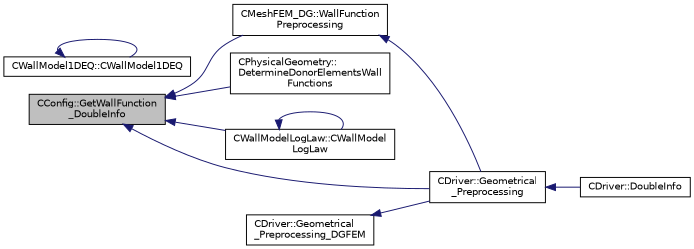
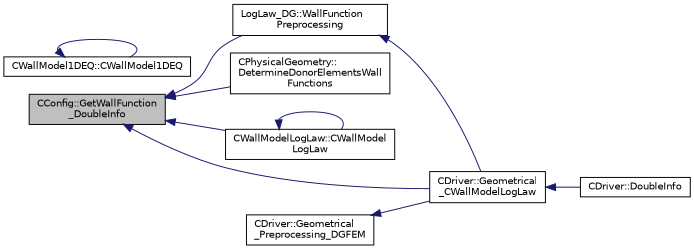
node "CMeshFEM_DG::WallFunction Preprocessing": label "CMeshFEM_DG::WallFunction Preprocessing" -> "LogLaw_DG::WallFunction Preprocessing"
node "CDriver::Geometrical _Preprocessing": label "CDriver::Geometrical _Preprocessing" -> "CDriver::Geometrical _CWallModelLogLaw"
